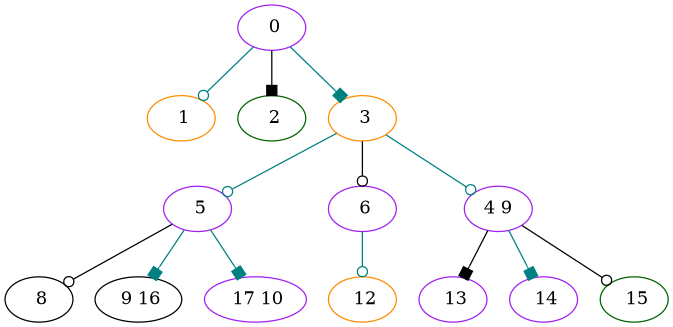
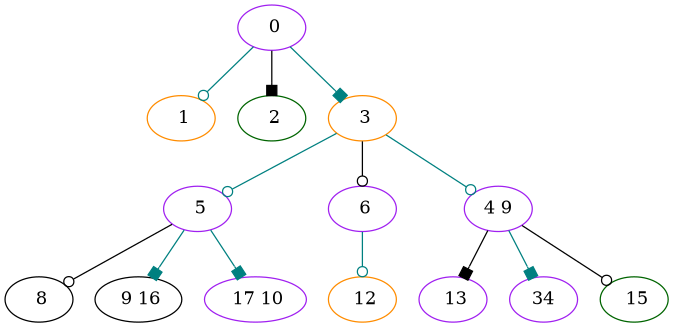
node "14": label "14" -> "34"
